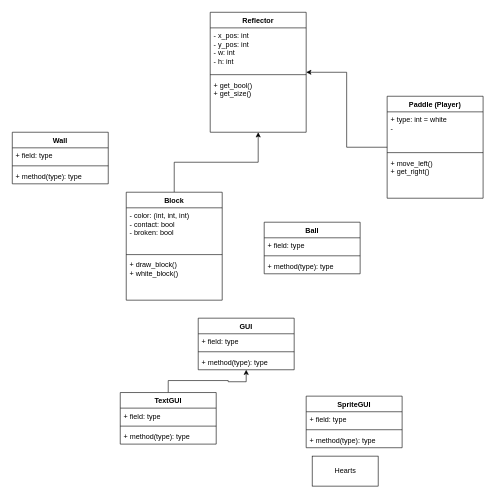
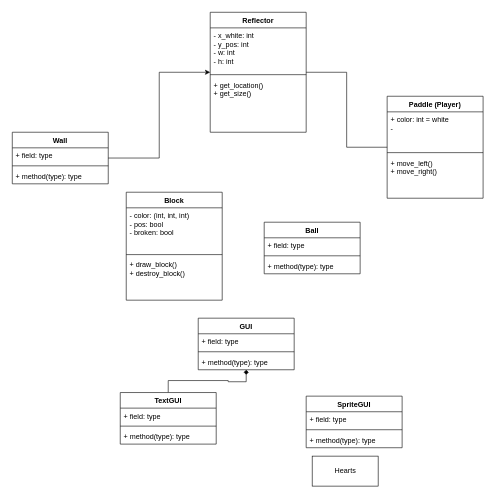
node "- x_pos: int - y_pos: int - w: int - h: int": label "- x_pos: int - y_pos: int - w: int - h: int" -> "- x_white: int - y_pos: int - w: int - h: int"
edge "Wall" -> "Reflector": added
edge "Paddle (Player)" -> "Reflector": arrowhead classic -> none
node "+ get_bool() + get_size()": label "+ get_bool() + get_size()" -> "+ get_location() + get_size()"
node "+ type: int = white -": label "+ type: int = white -" -> "+ color: int = white -"
edge "Block" -> "Reflector": removed
node "+ move_left() + get_right()": label "+ move_left() + get_right()" -> "+ move_left() + move_right()"
node "- color: (int, int, int) - contact: bool - broken: bool": label "- color: (int, int, int) - contact: bool - broken: bool" -> "- color: (int, int, int) - pos: bool - broken: bool"
node "+ draw_block() + white_block()": label "+ draw_block() + white_block()" -> "+ draw_block() + destroy_block()"
edge "TextGUI" -> "GUI": arrowhead classic -> diamond
